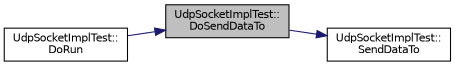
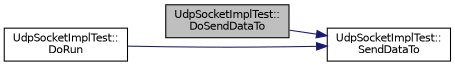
edge "UdpSocketImplTest:: DoRun" -> "UdpSocketImplTest:: DoSendDataTo": now "UdpSocketImplTest:: DoRun" -> "UdpSocketImplTest:: SendDataTo"
